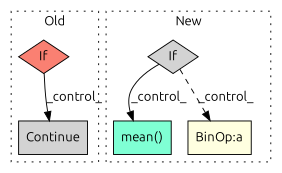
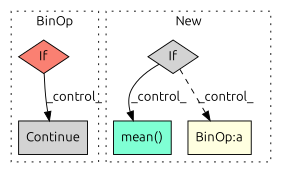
cluster "Old": label "Old" -> "BinOp"
